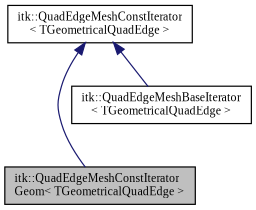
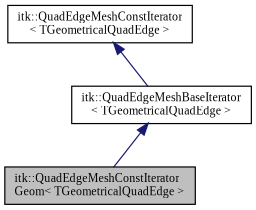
edge "itk::QuadEdgeMeshConstIterator Geom< TGeometricalQuadEdge >" -> "itk::QuadEdgeMeshConstIterator < TGeometricalQuadEdge >": now "itk::QuadEdgeMeshConstIterator Geom< TGeometricalQuadEdge >" -> "itk::QuadEdgeMeshBaseIterator < TGeometricalQuadEdge >"
